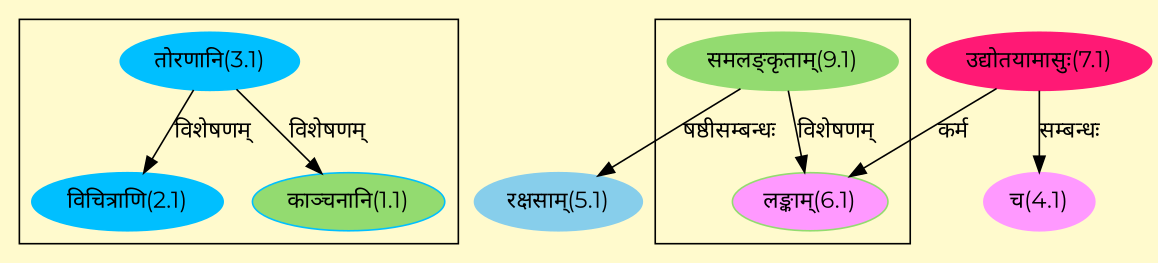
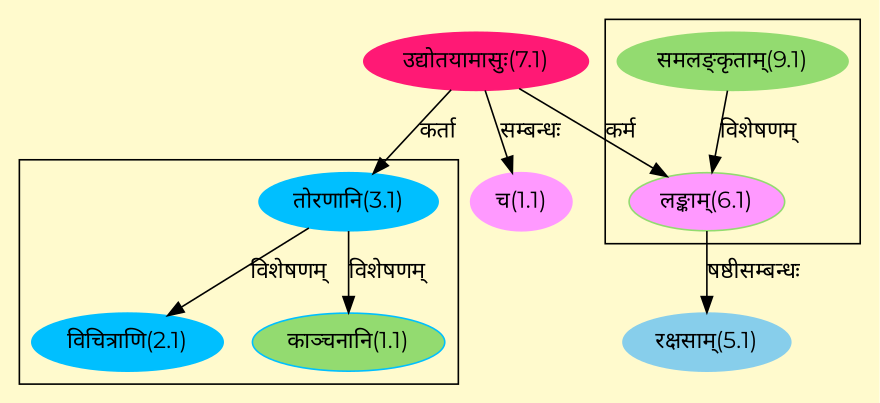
edge "उद्योतयामासुः(7.1)" -> "तोरणानि(3.1)": added, label "कर्ता"
edge "समलङ्कृताम्(9.1)" -> "रक्षसाम्(5.1)": now "लङ्काम्(6.1)" -> "रक्षसाम्(5.1)"
node "च(4.1)": label "च(4.1)" -> "च(1.1)"
